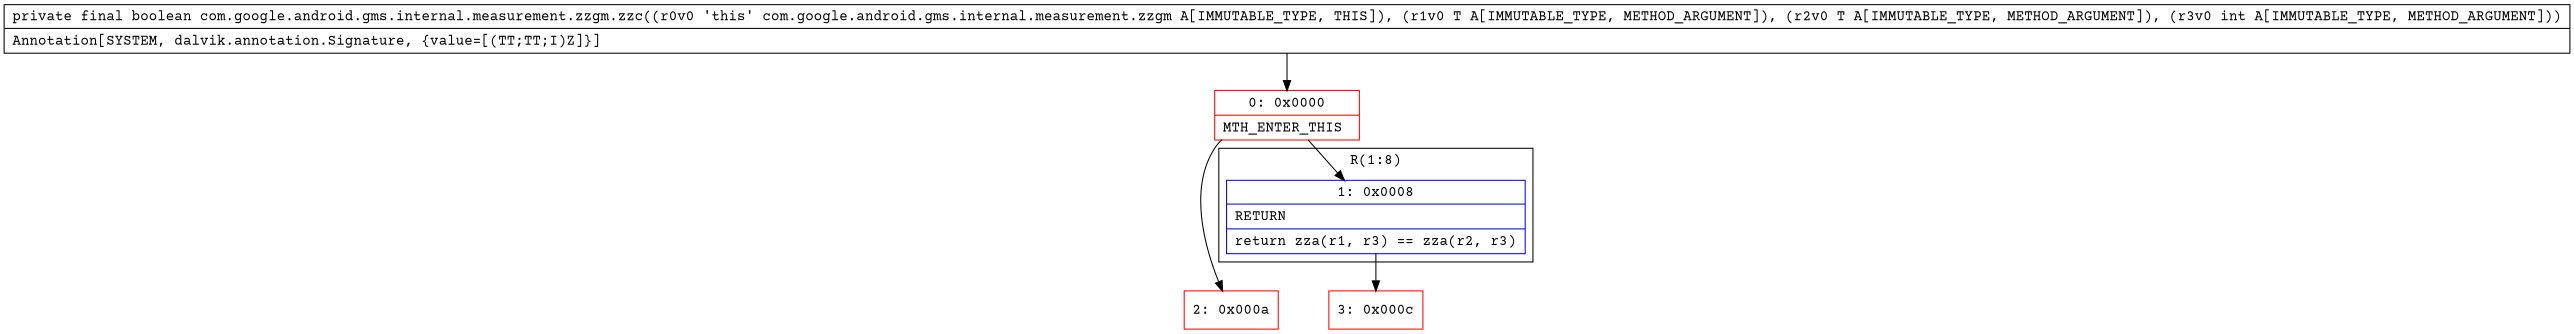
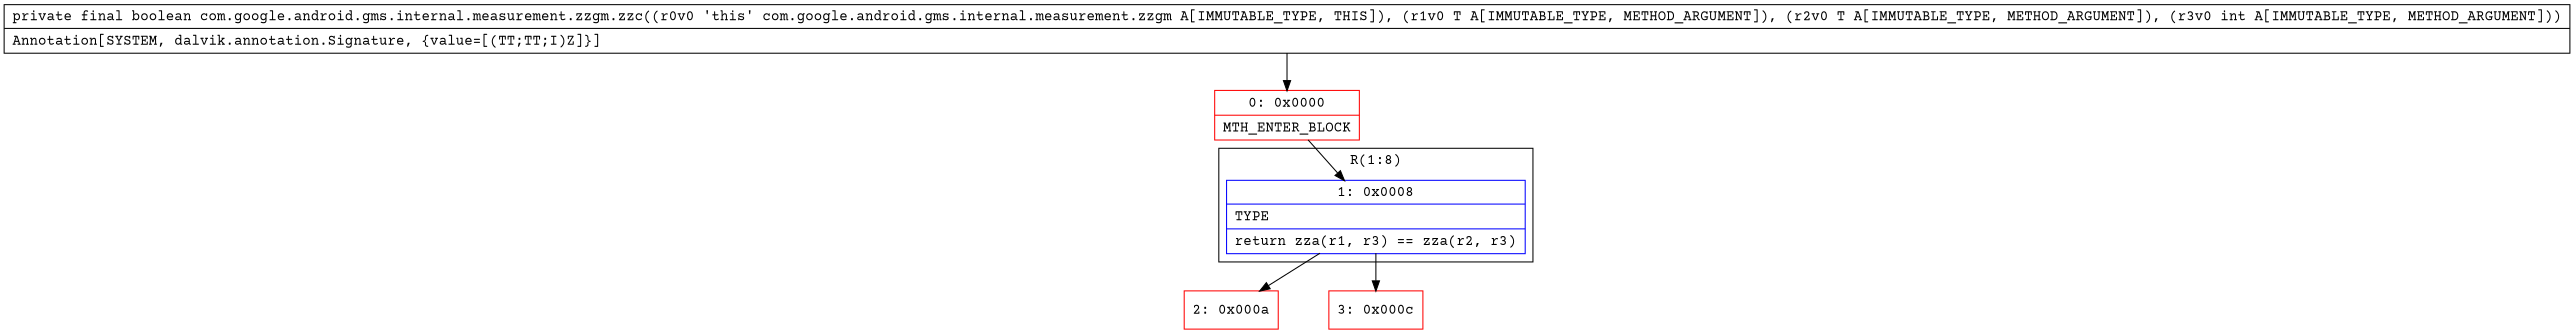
node "0: 0x0000": text "MTH_ENTER_THIS" -> "MTH_ENTER_BLOCK"
edge "0: 0x0000" -> "2: 0x000a": now "1: 0x0008" -> "2: 0x000a"
node "1: 0x0008": text "RETURN" -> "TYPE"
